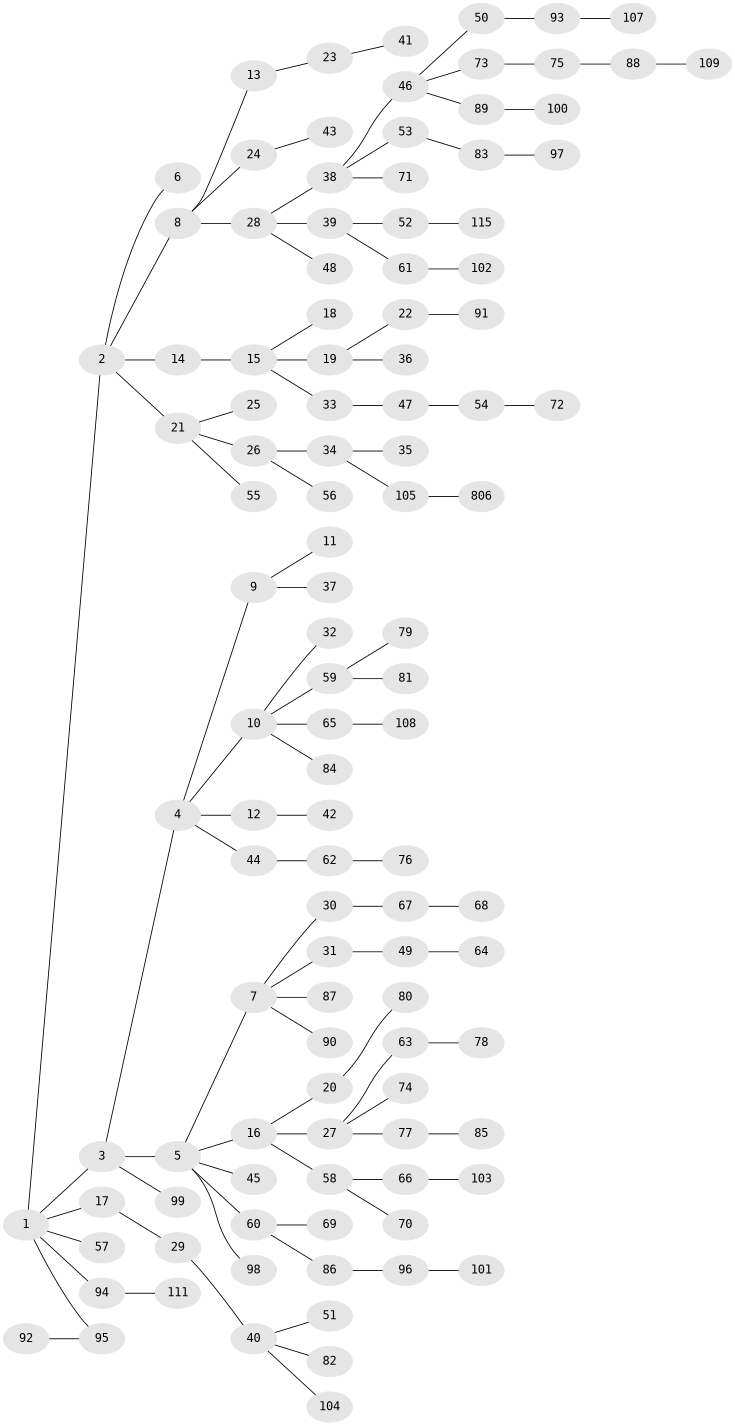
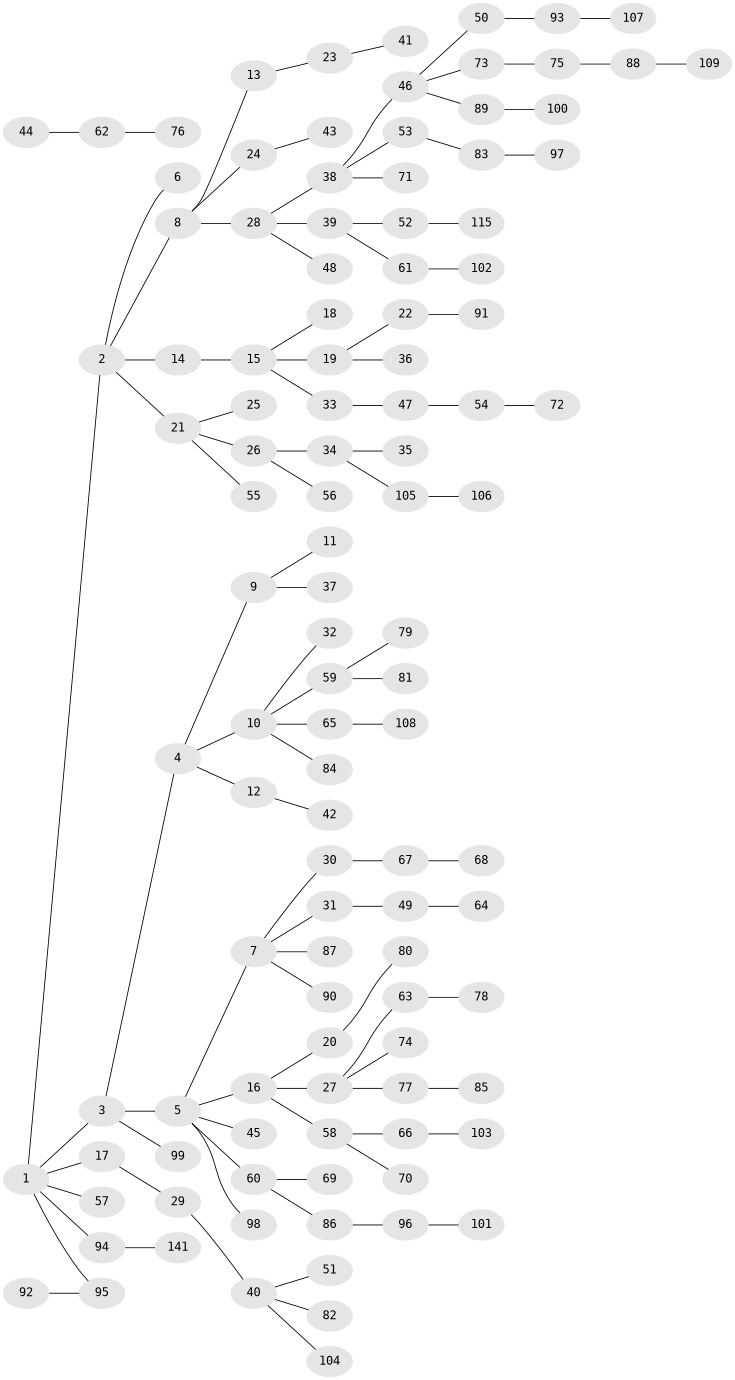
node "806": label "806" -> "106"
edge "4" -- "44": removed
node "111": label "111" -> "141"
